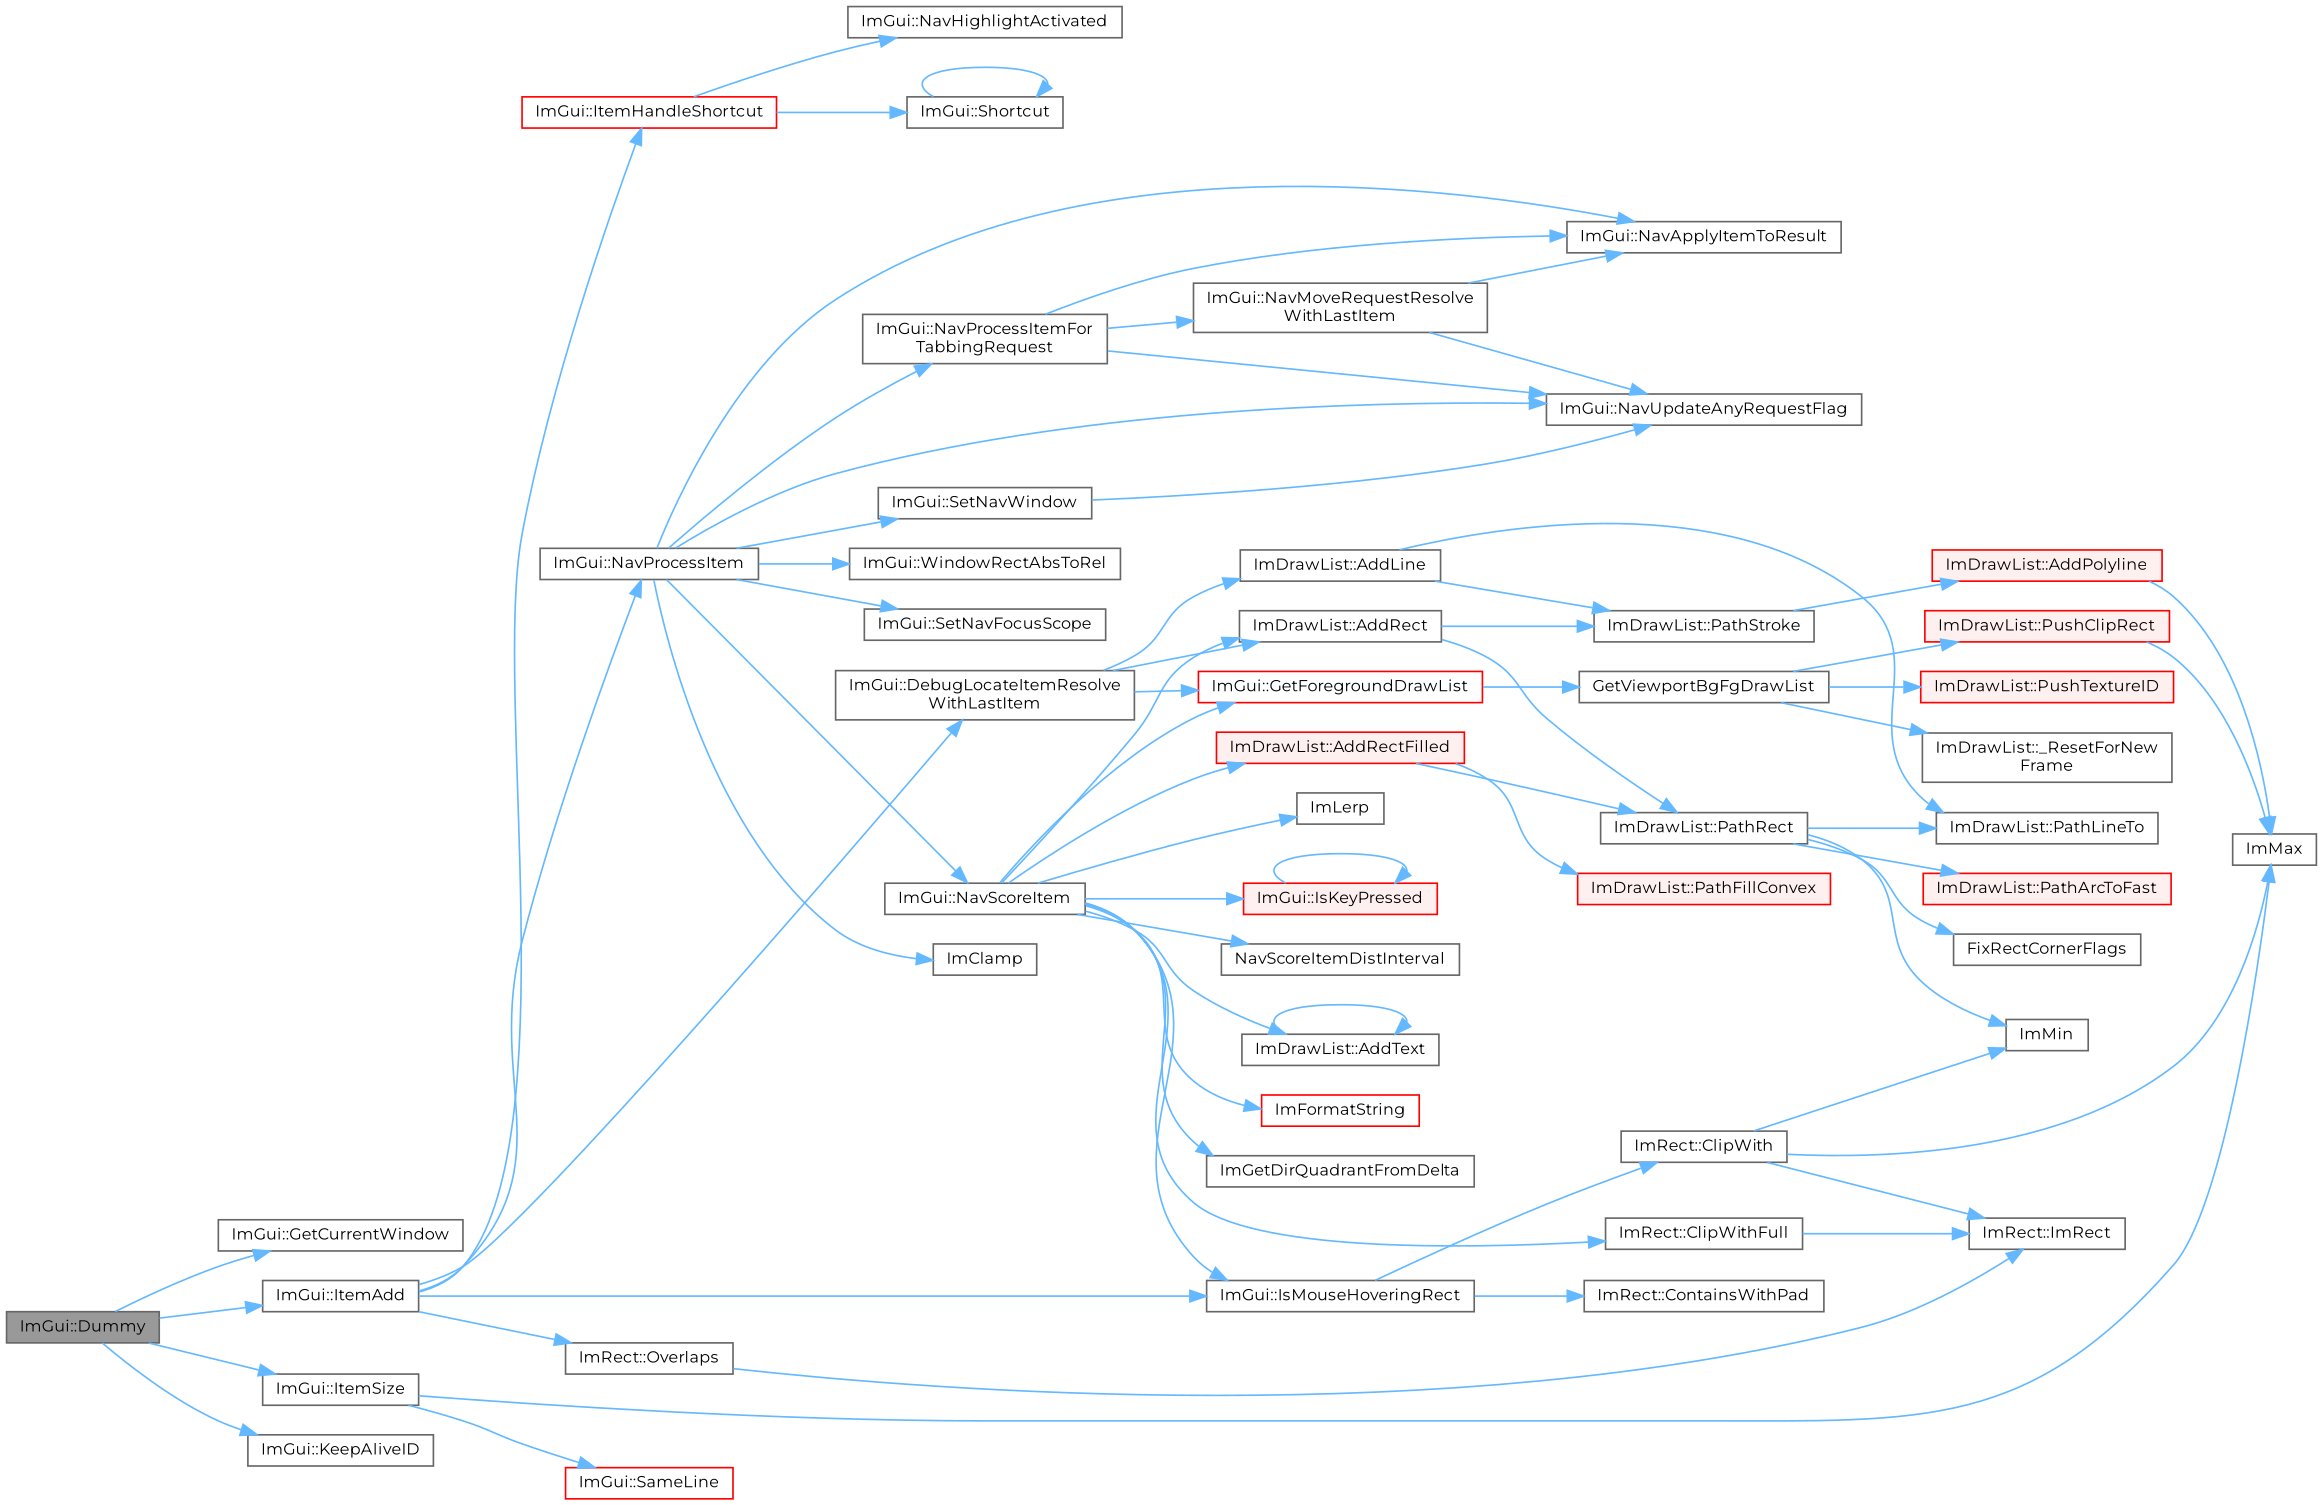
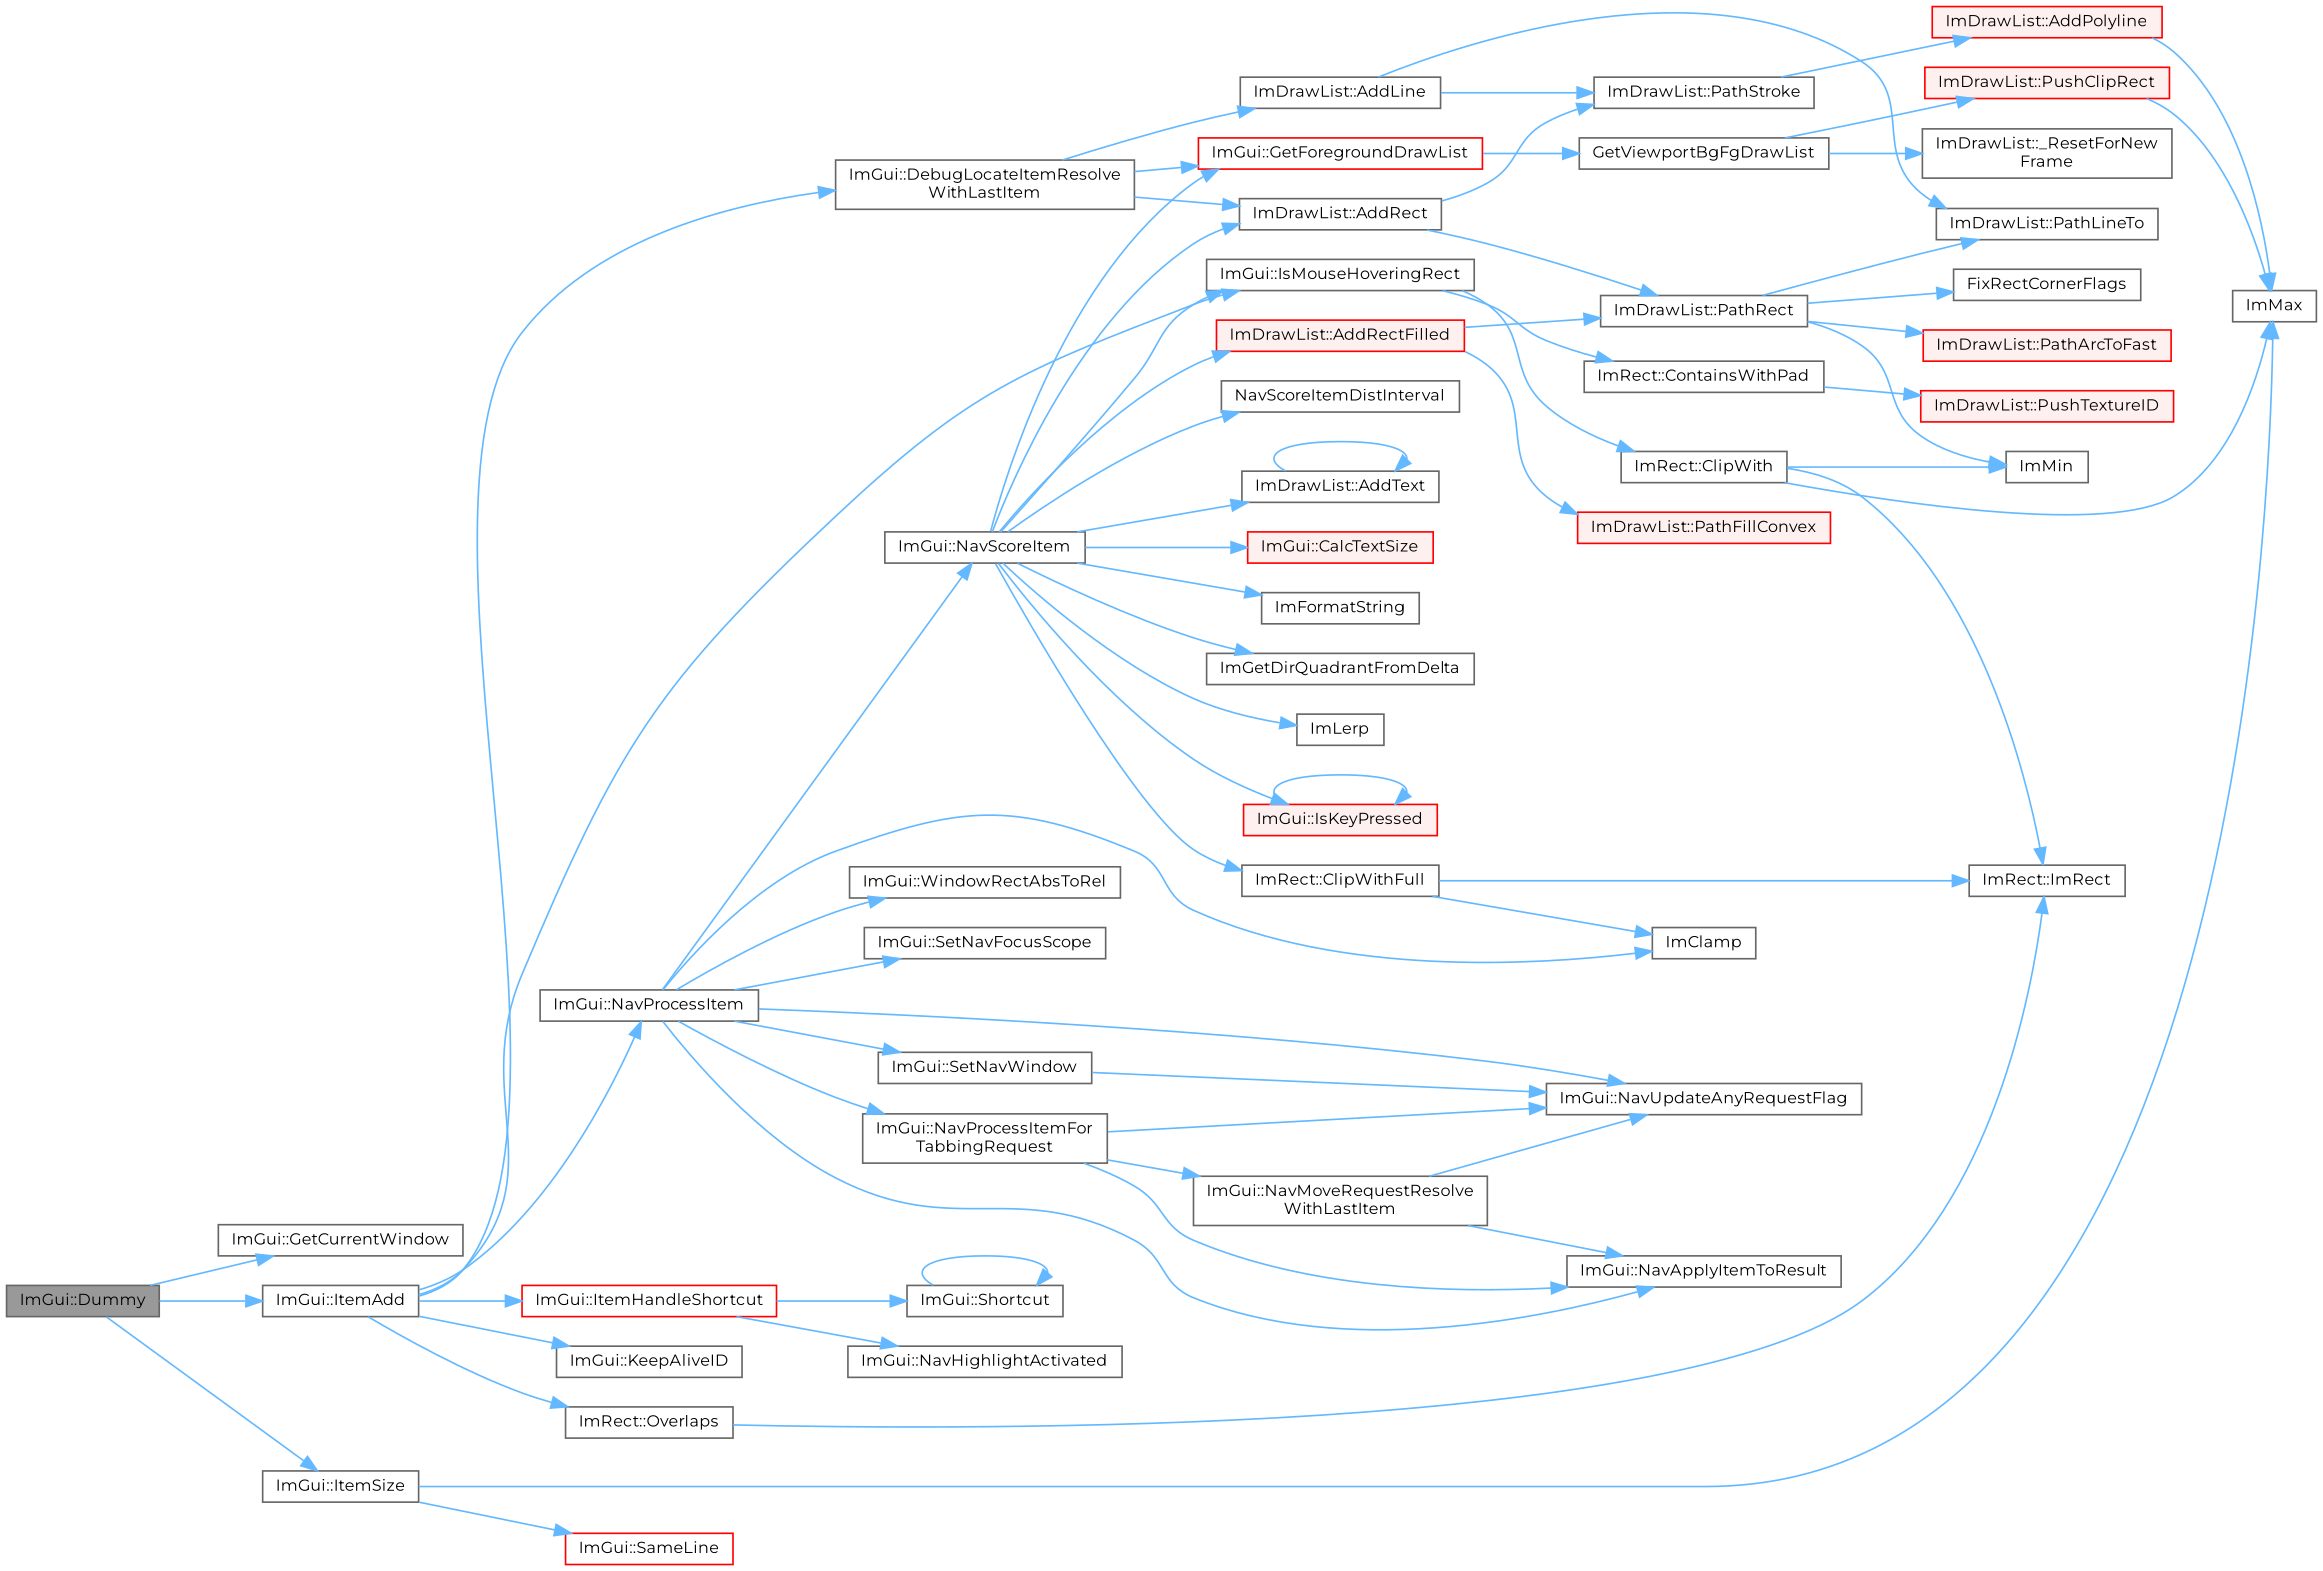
node "ImGui::CalcTextSize": added
edge "GetViewportBgFgDrawList" -> "ImDrawList::PushTextureID": now "ImRect::ContainsWithPad" -> "ImDrawList::PushTextureID"
edge "ImRect::ClipWithFull" -> "ImClamp": added
node "ImFormatString": color red -> grey40
edge "ImGui::Dummy" -> "ImGui::KeepAliveID": now "ImGui::ItemAdd" -> "ImGui::KeepAliveID"
